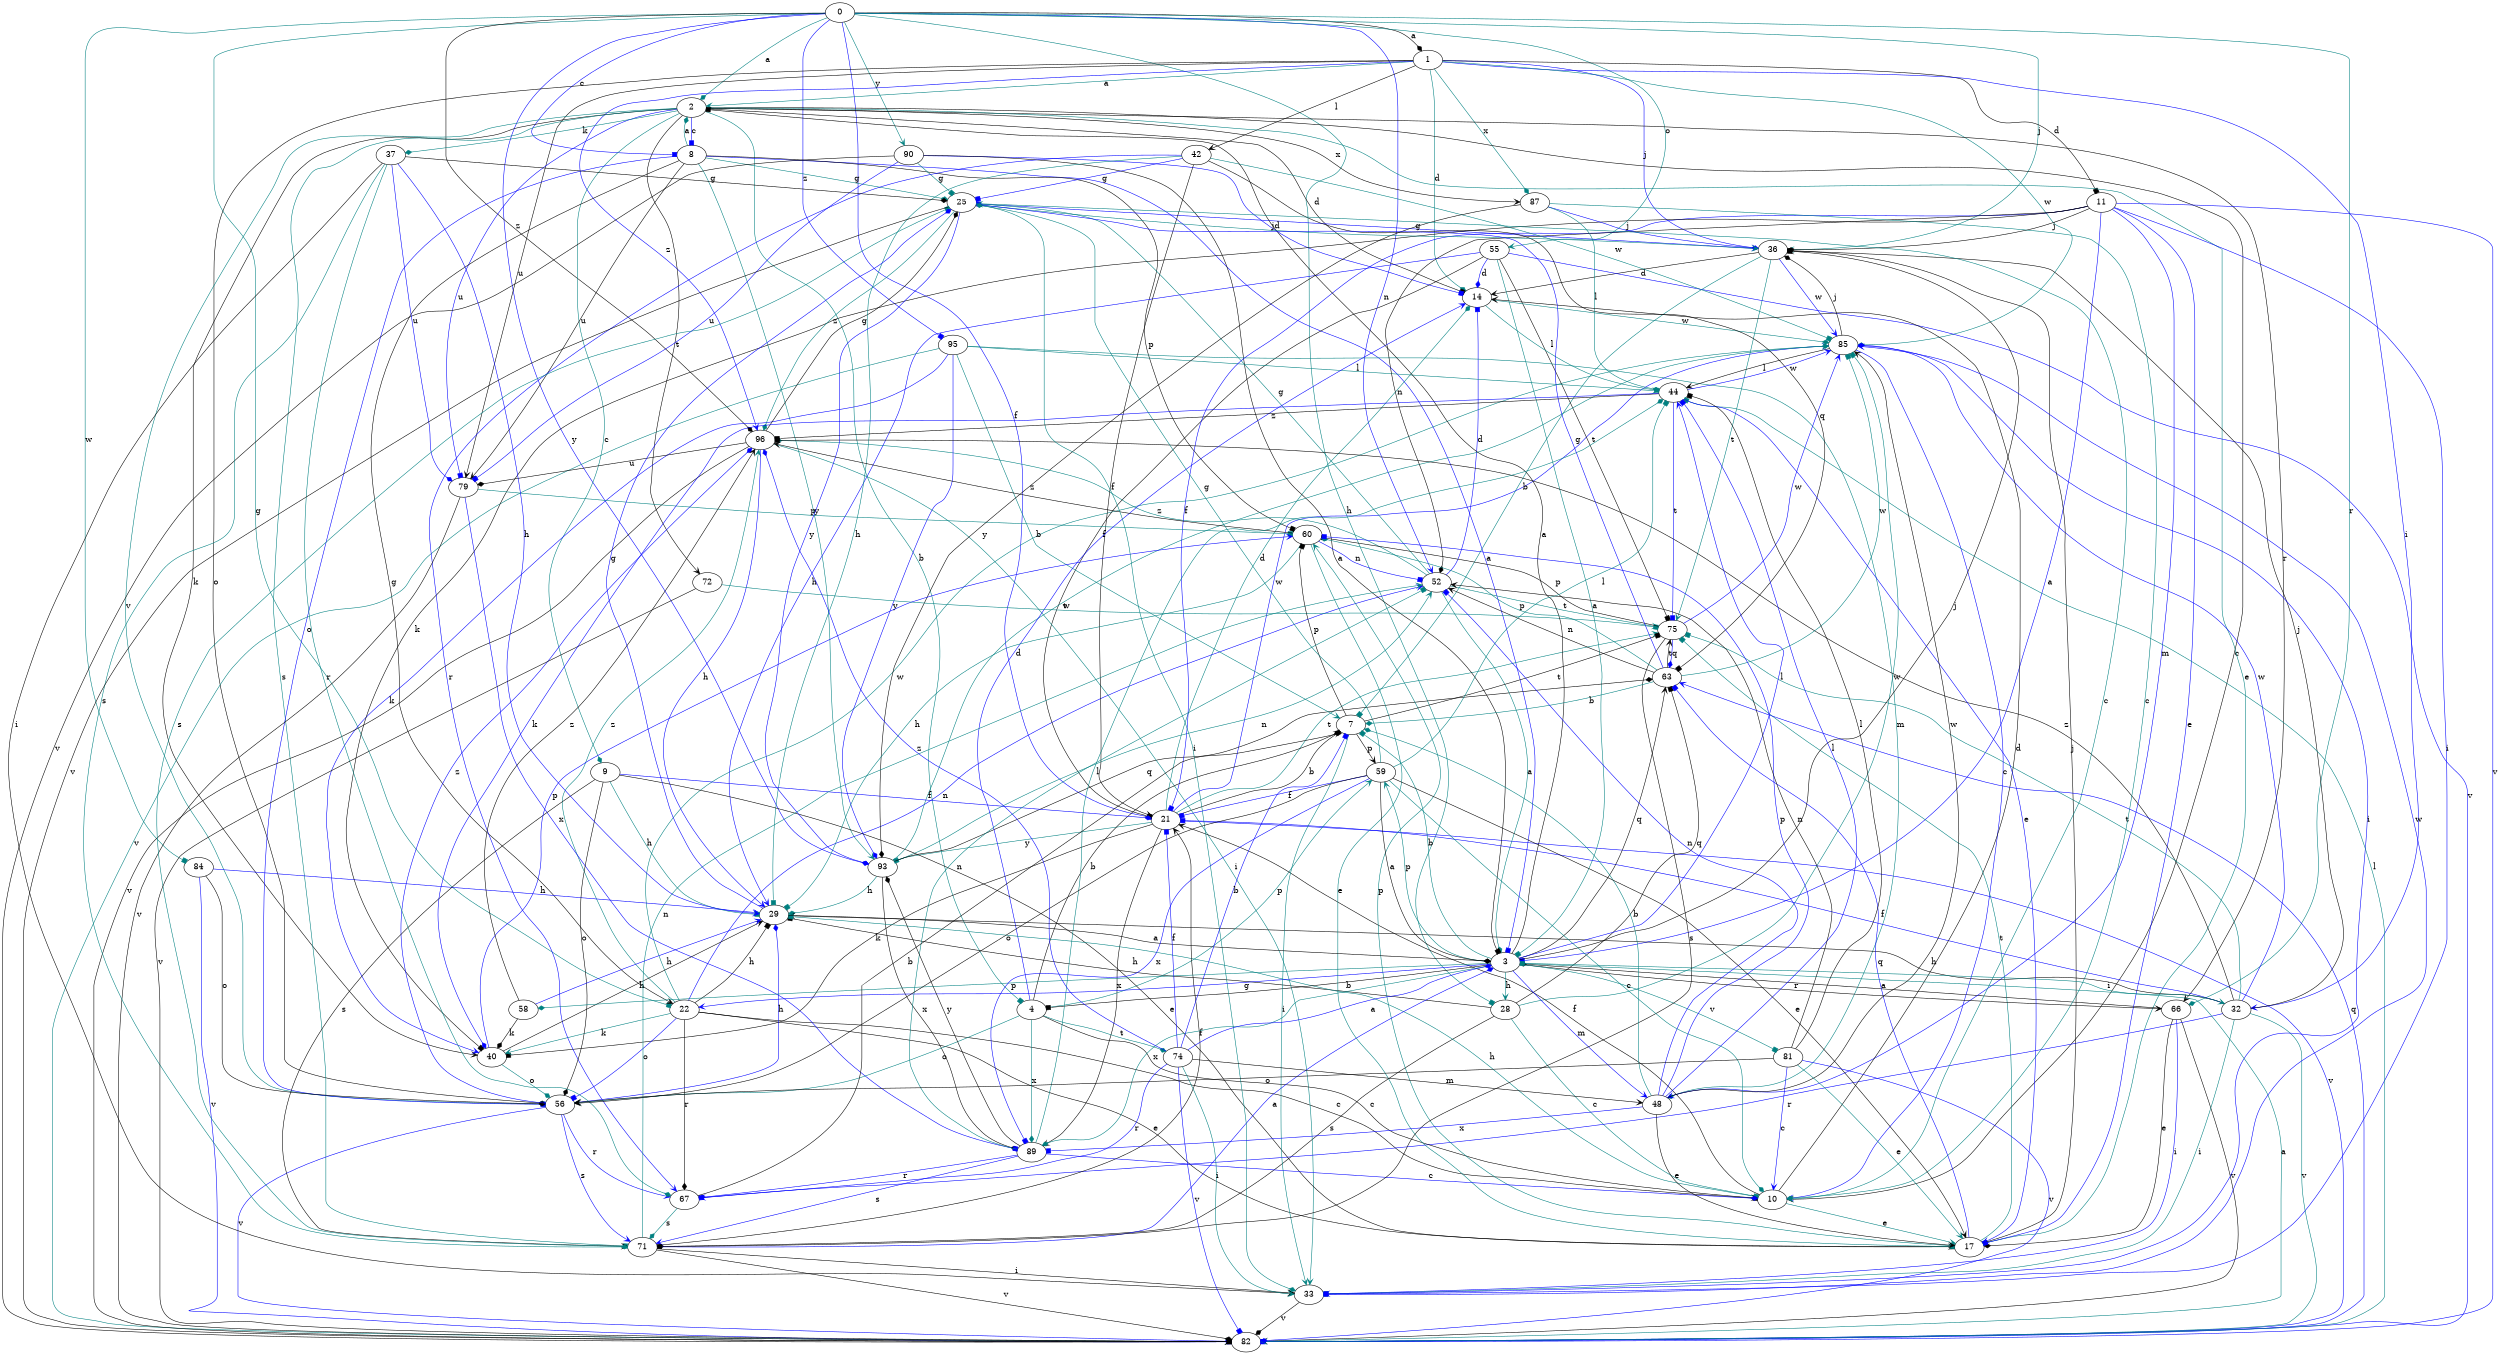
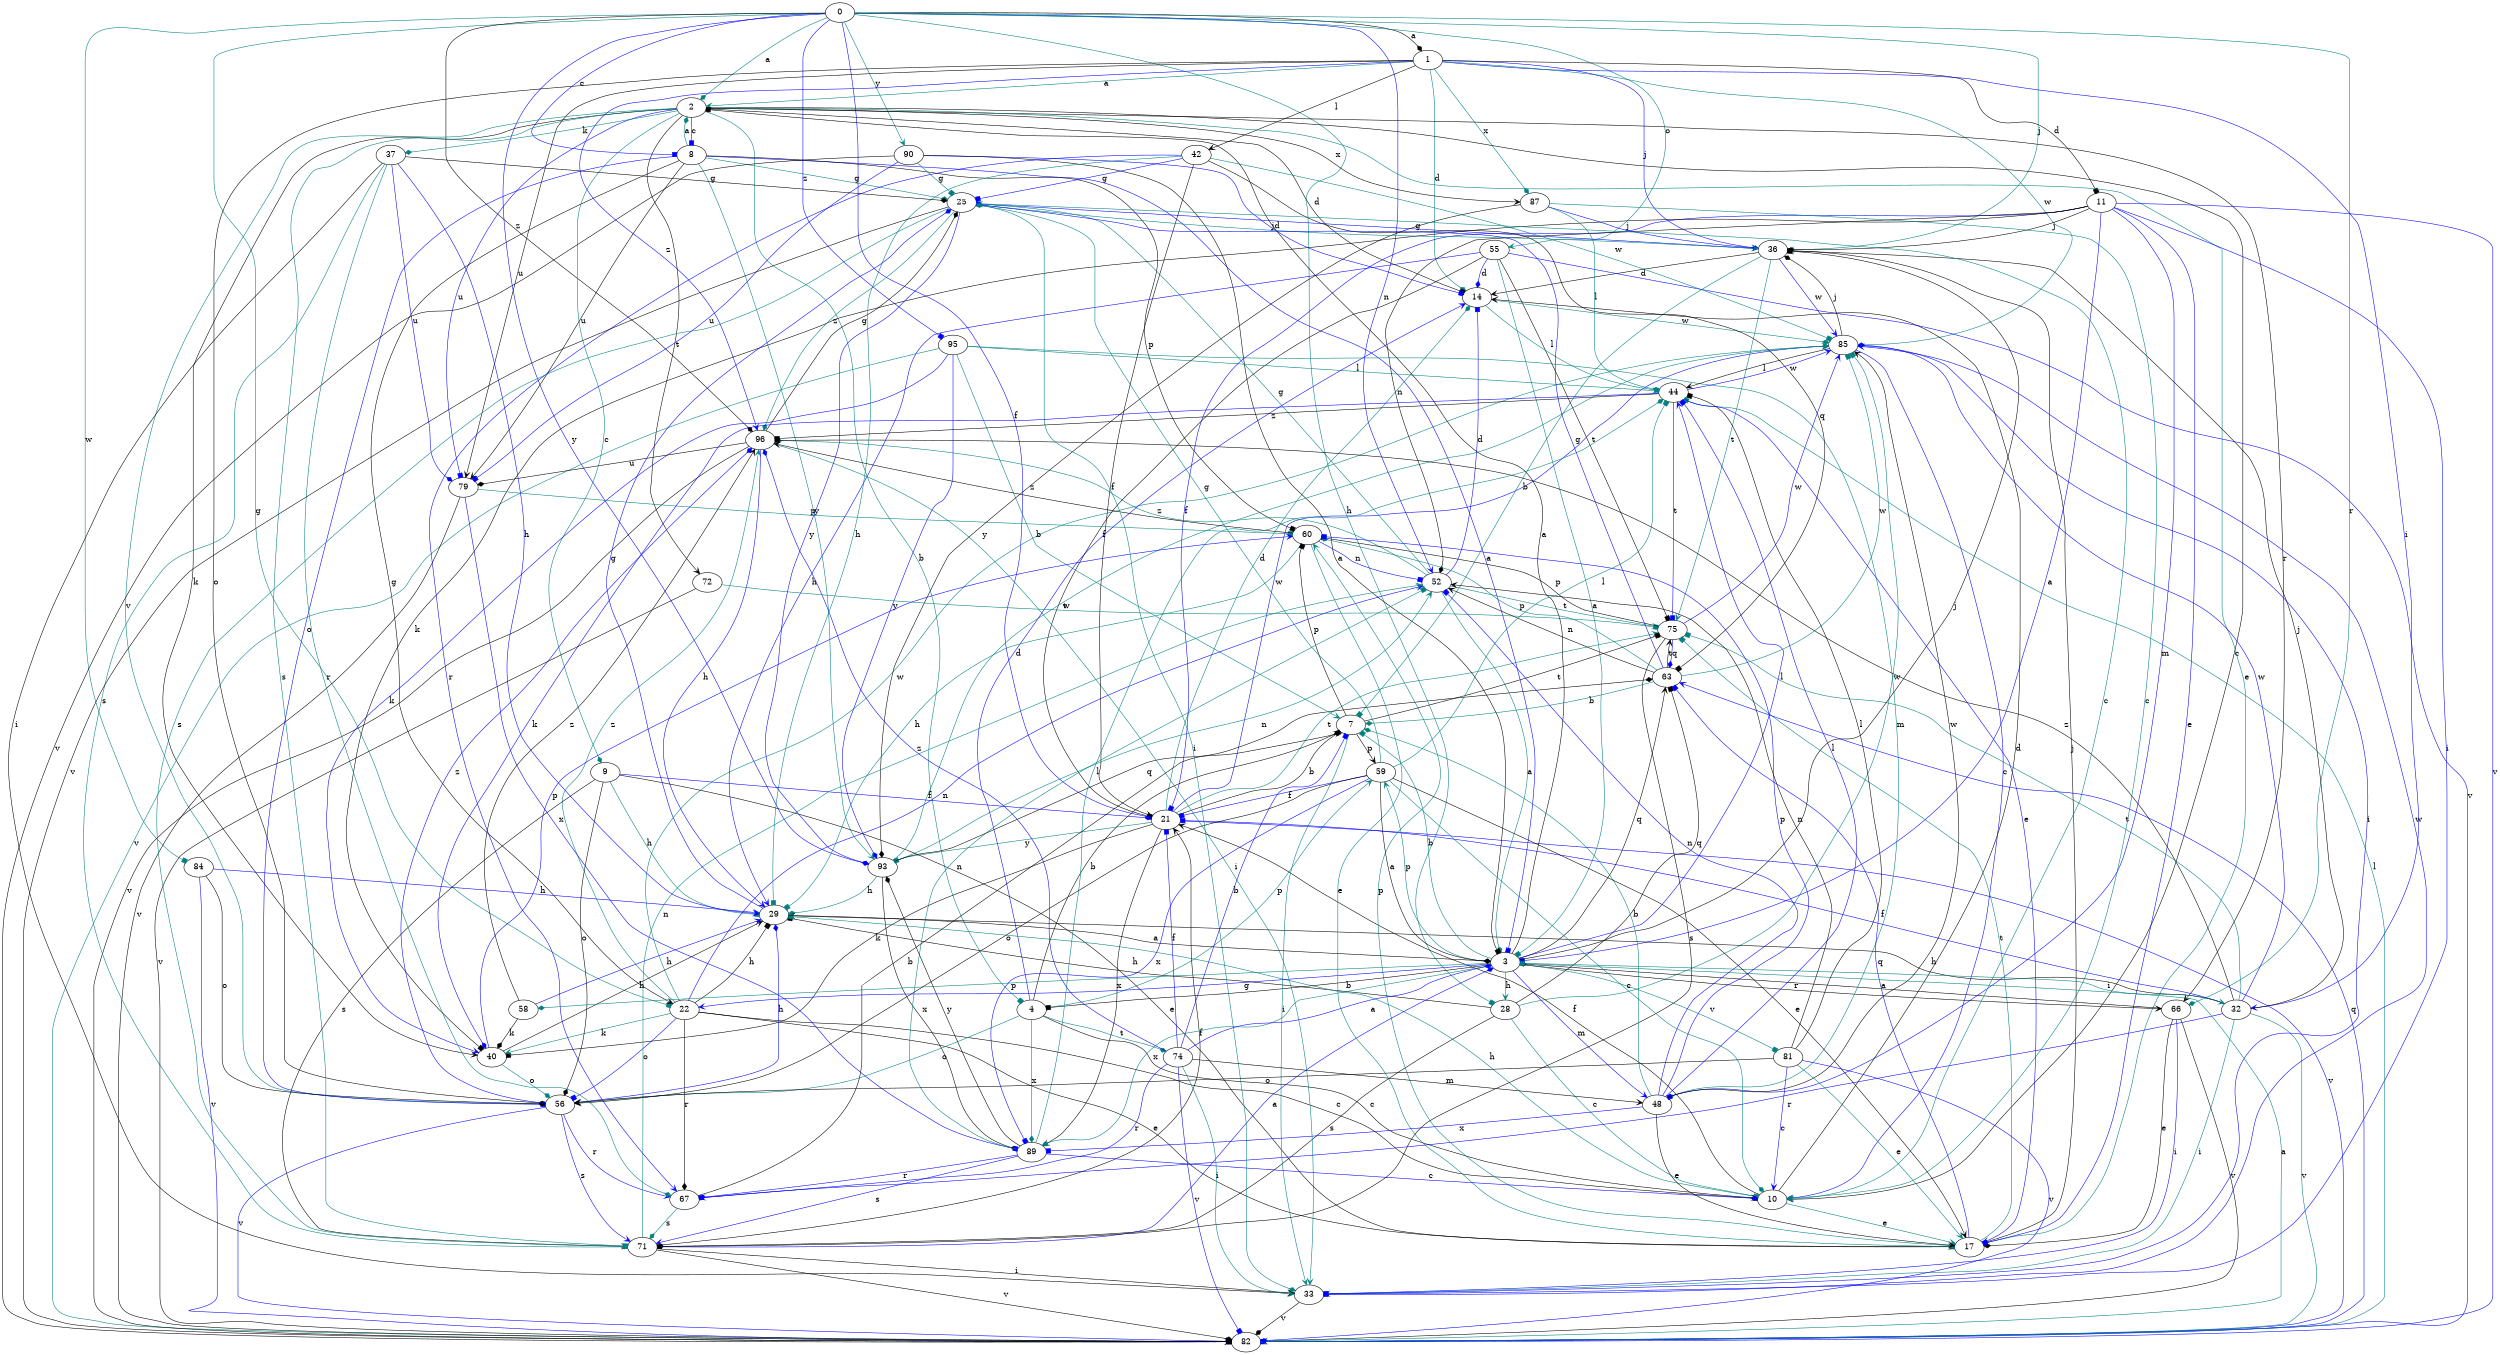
edge "71" -> "25": reversed
edge "11" -> "48": arrowhead vee -> box
